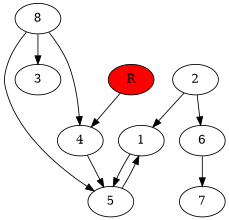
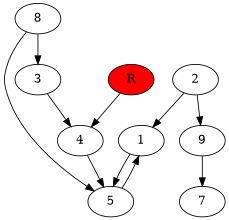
edge "8" -> "4": now "3" -> "4"
node "6": label "6" -> "9"
